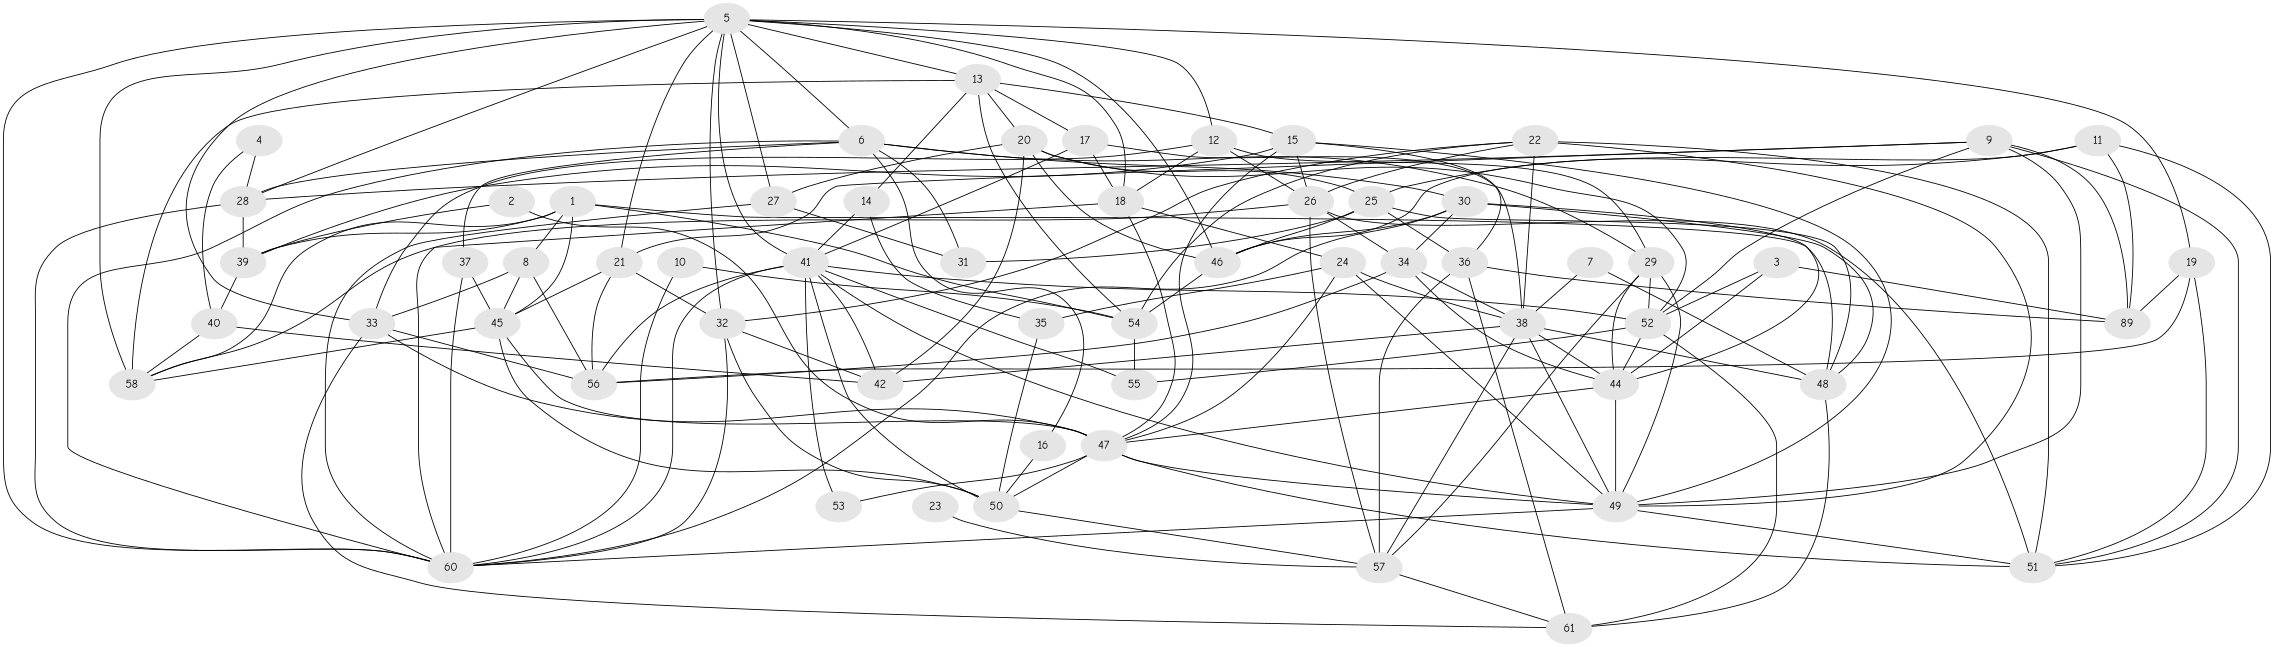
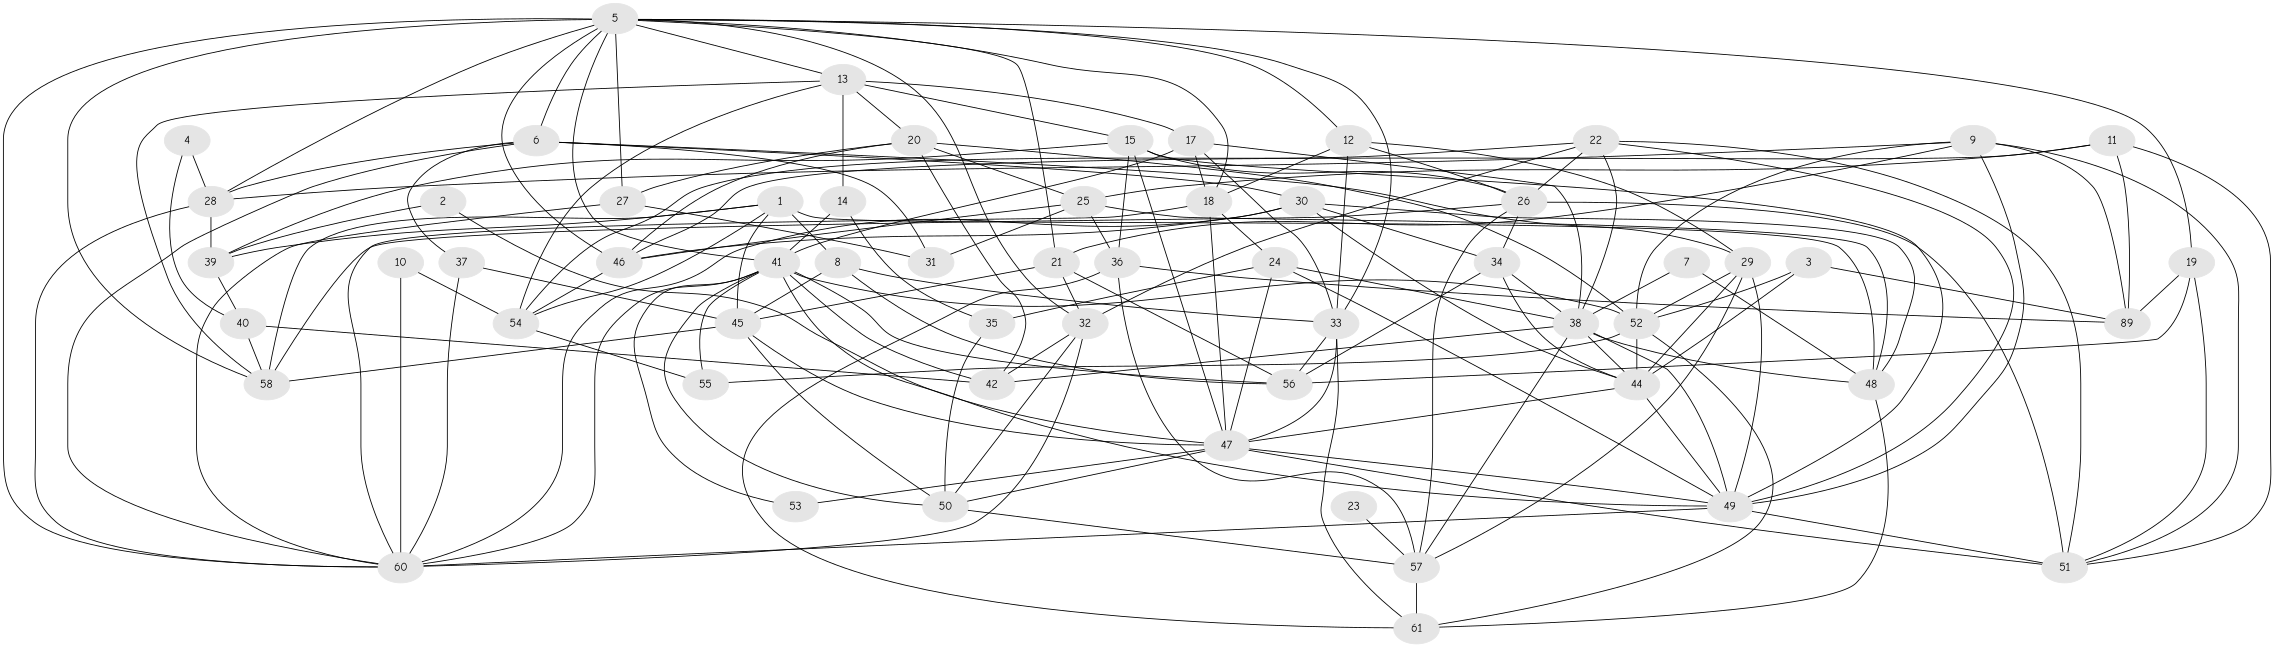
edge "17" -- "33": added
node "16": removed
